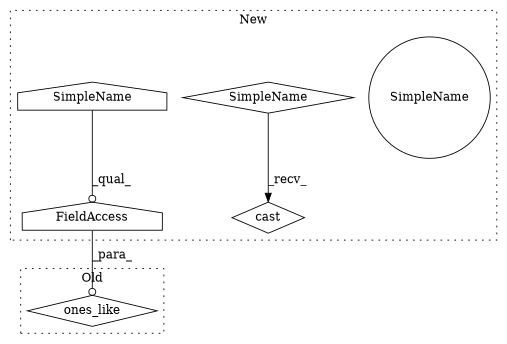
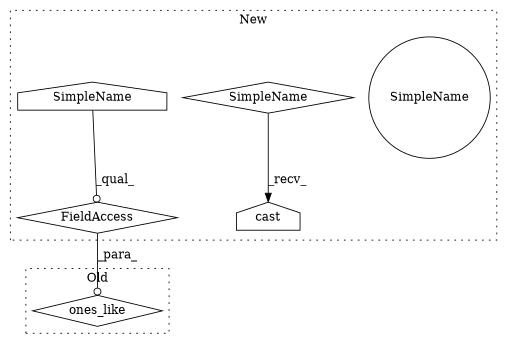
node "FieldAccess": shape house -> diamond
node "cast": shape diamond -> house
